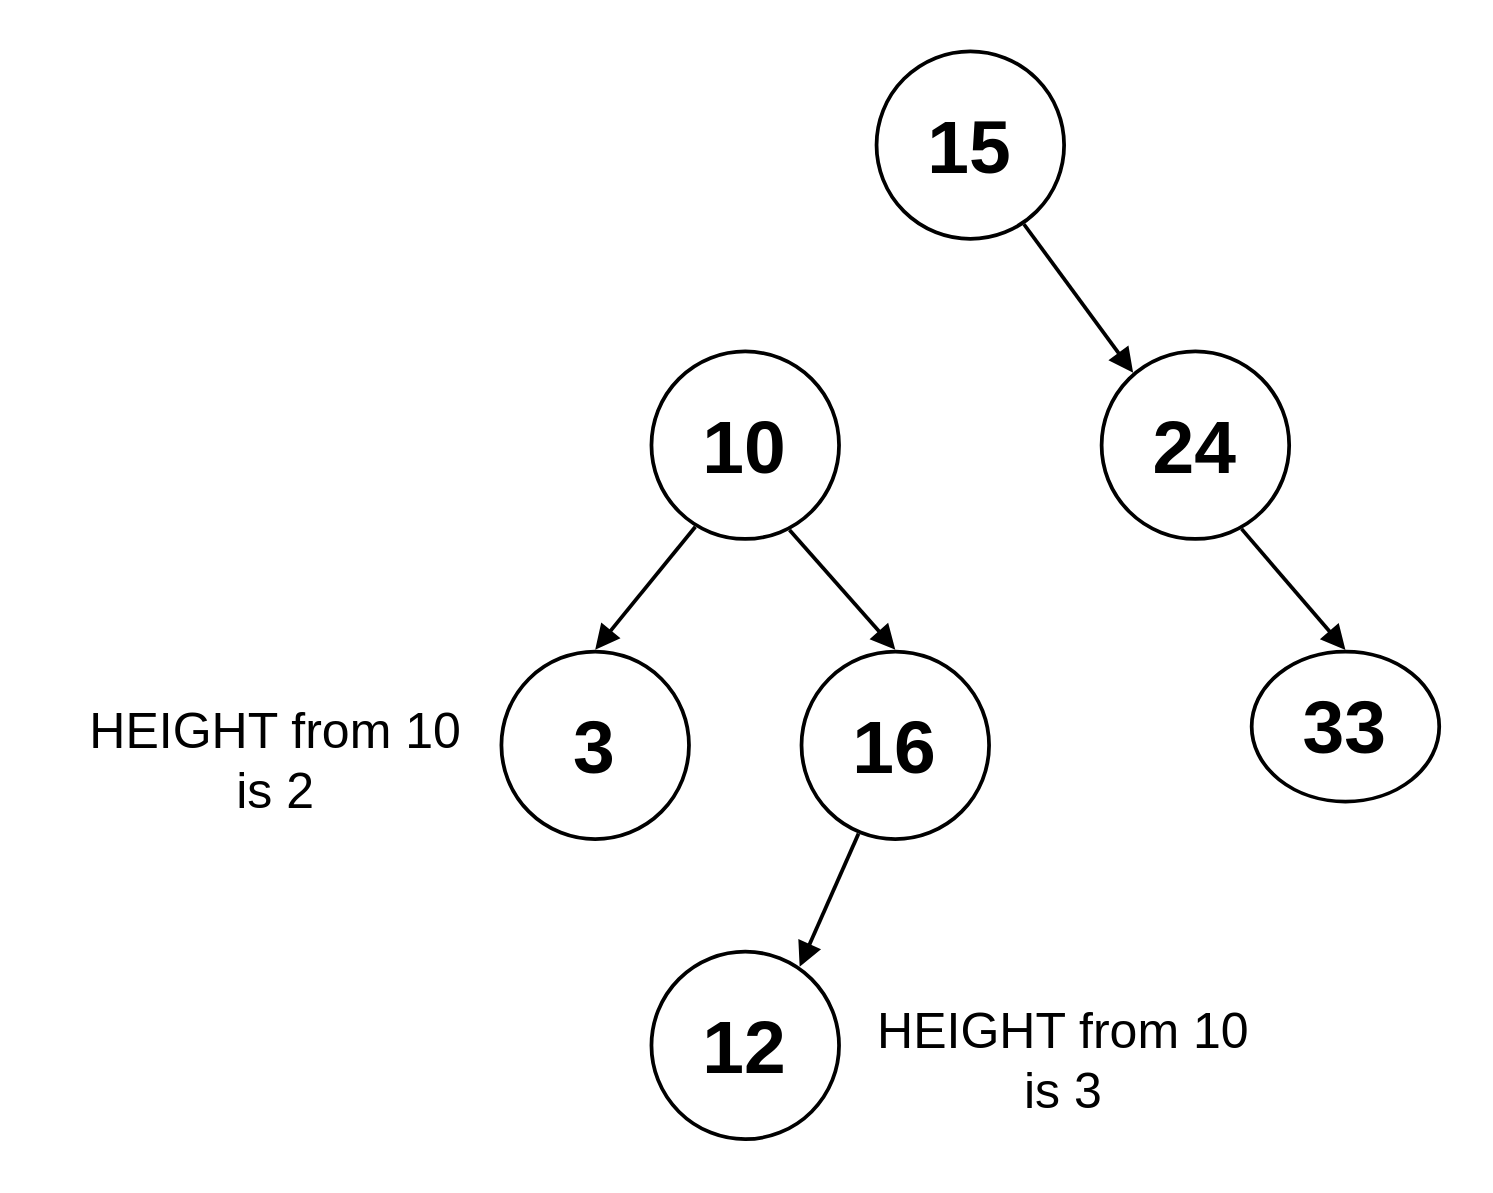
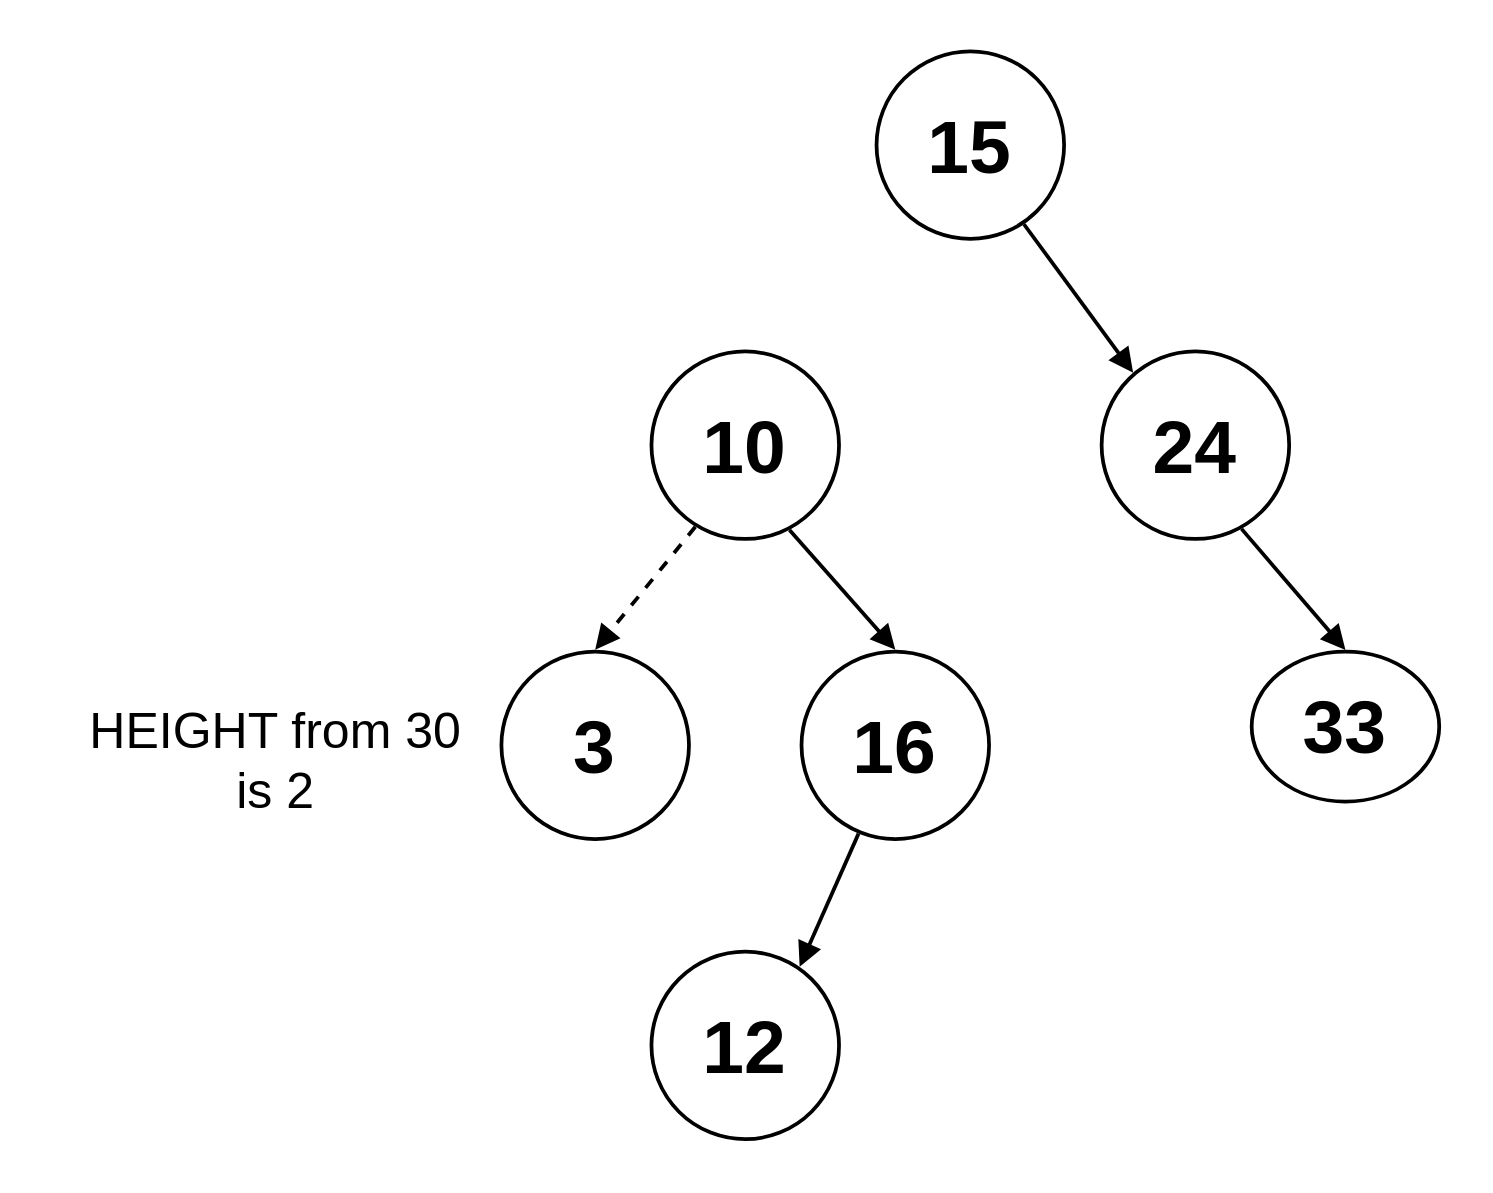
edge "10" -> "3": style solid -> dashed
node "HEIGHT from 10 is 2": label "HEIGHT from 10 is 2" -> "HEIGHT from 30 is 2"
node "HEIGHT from 10 is 3": removed
